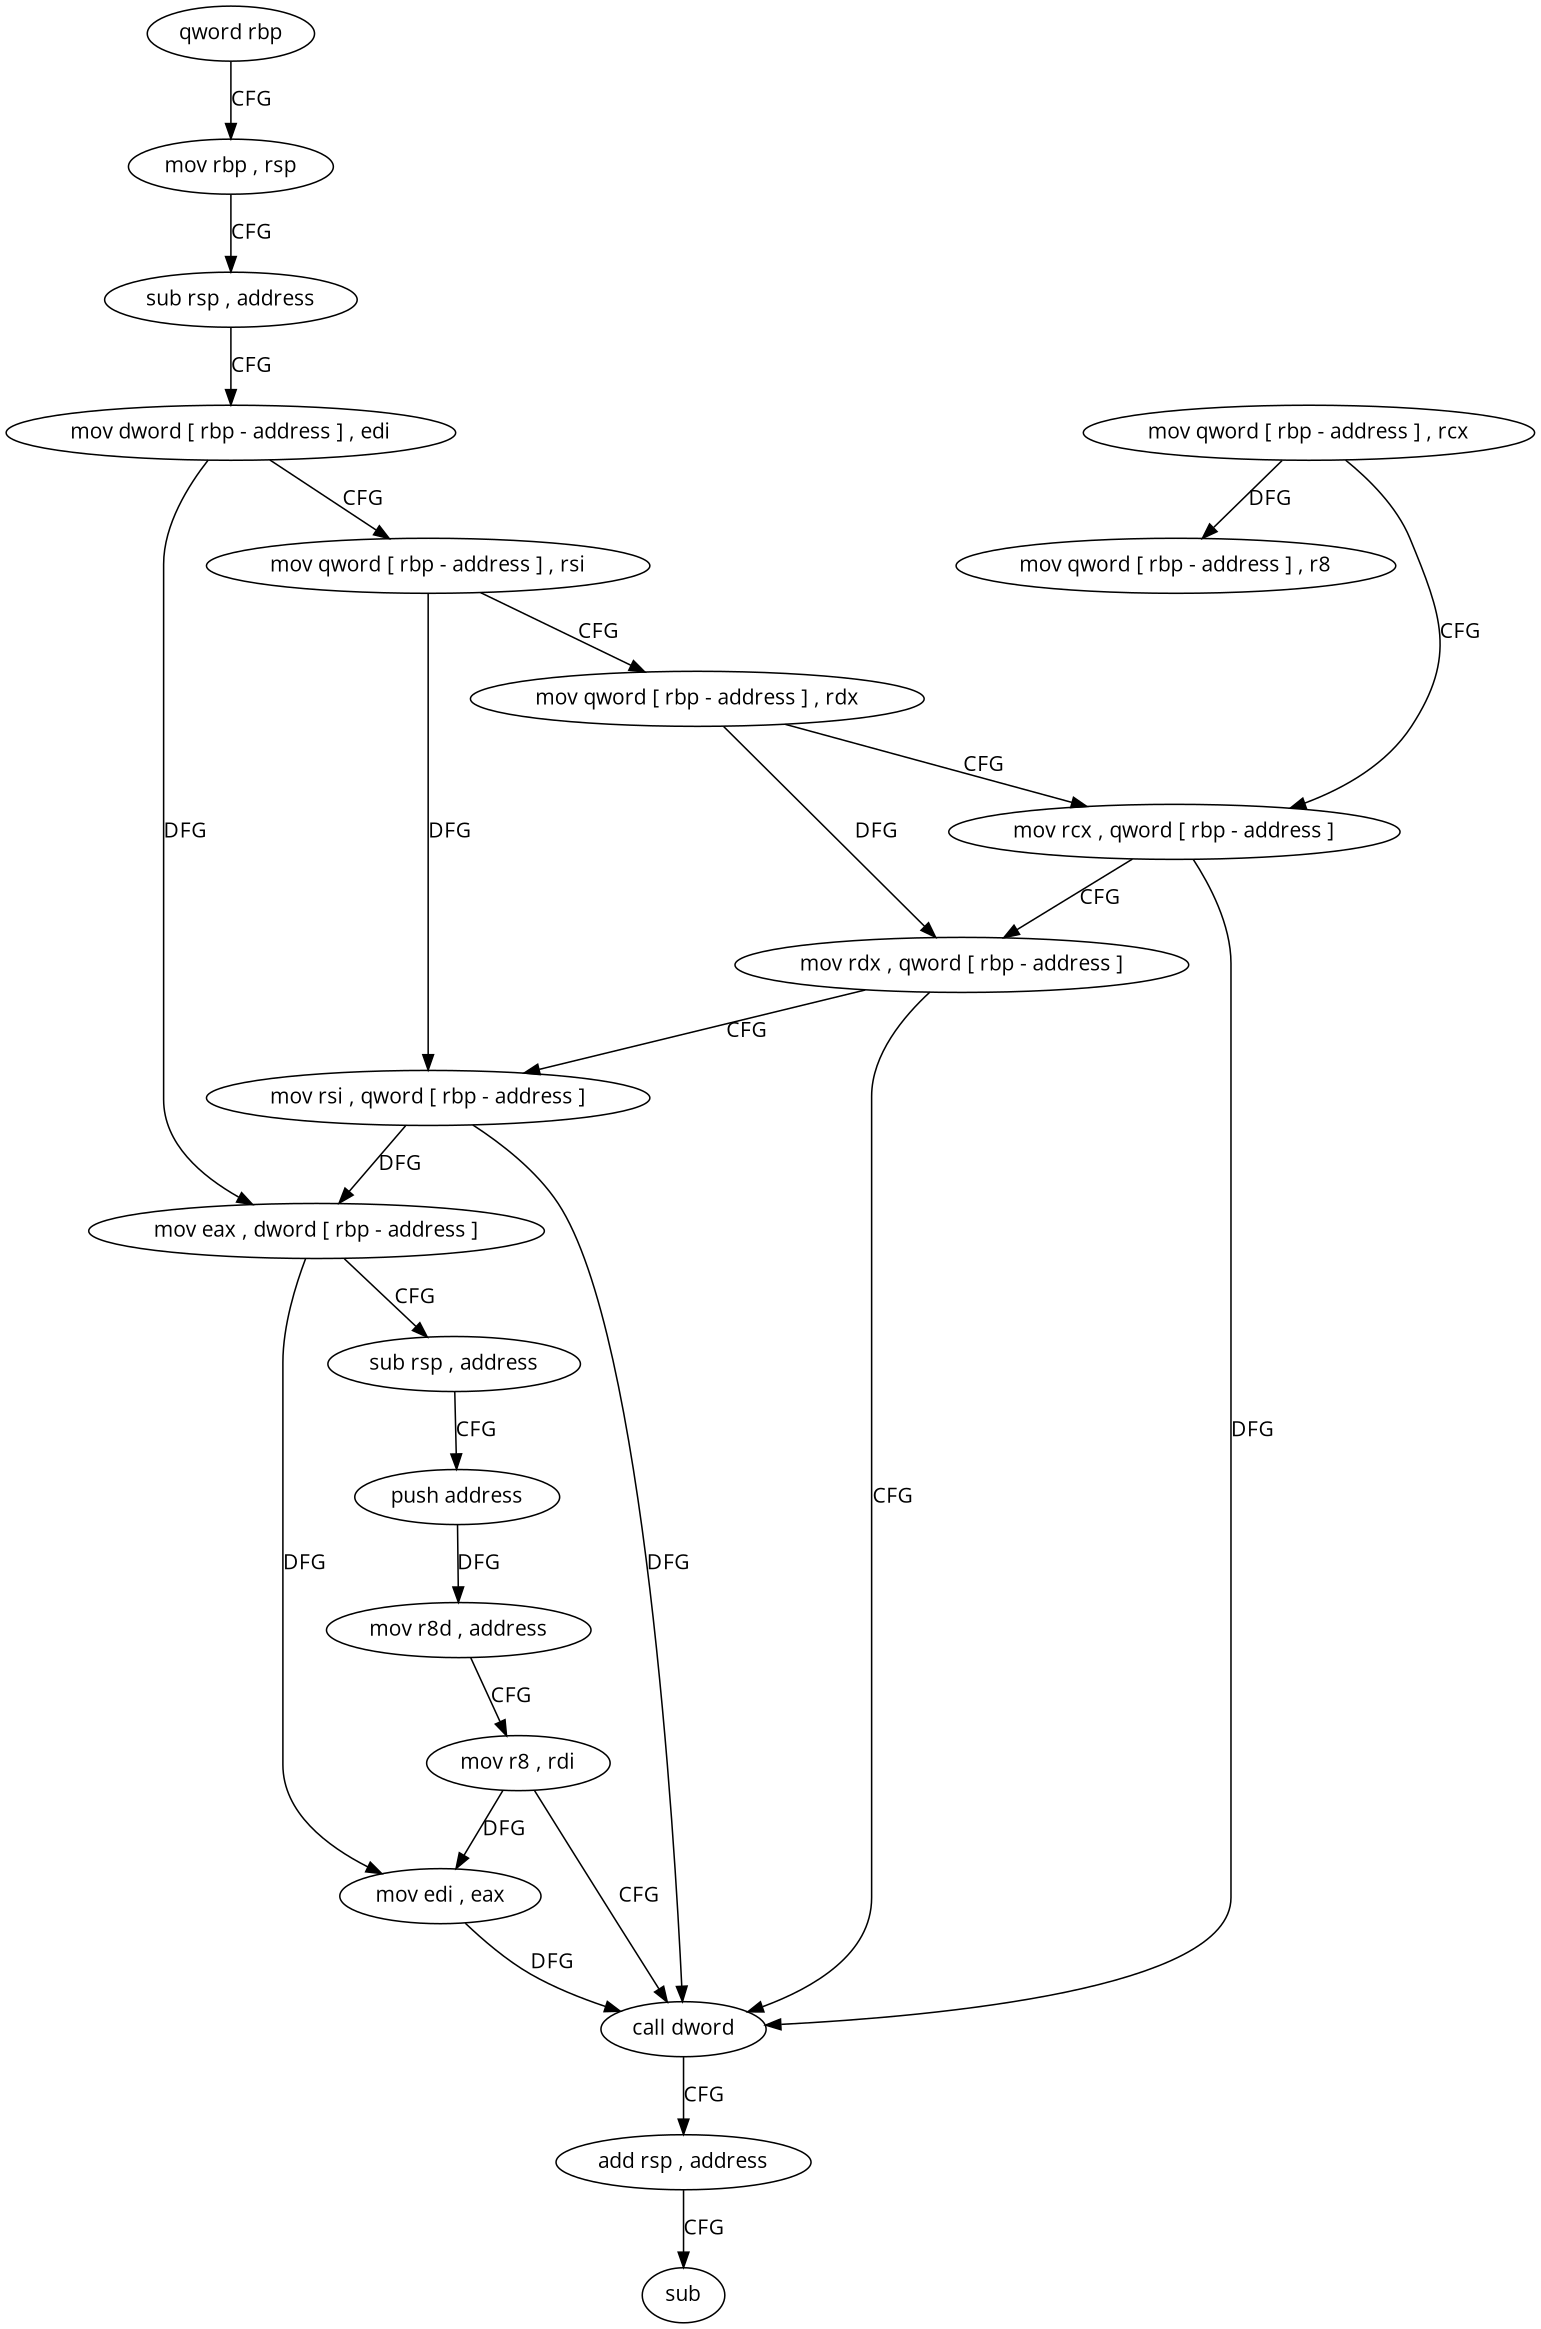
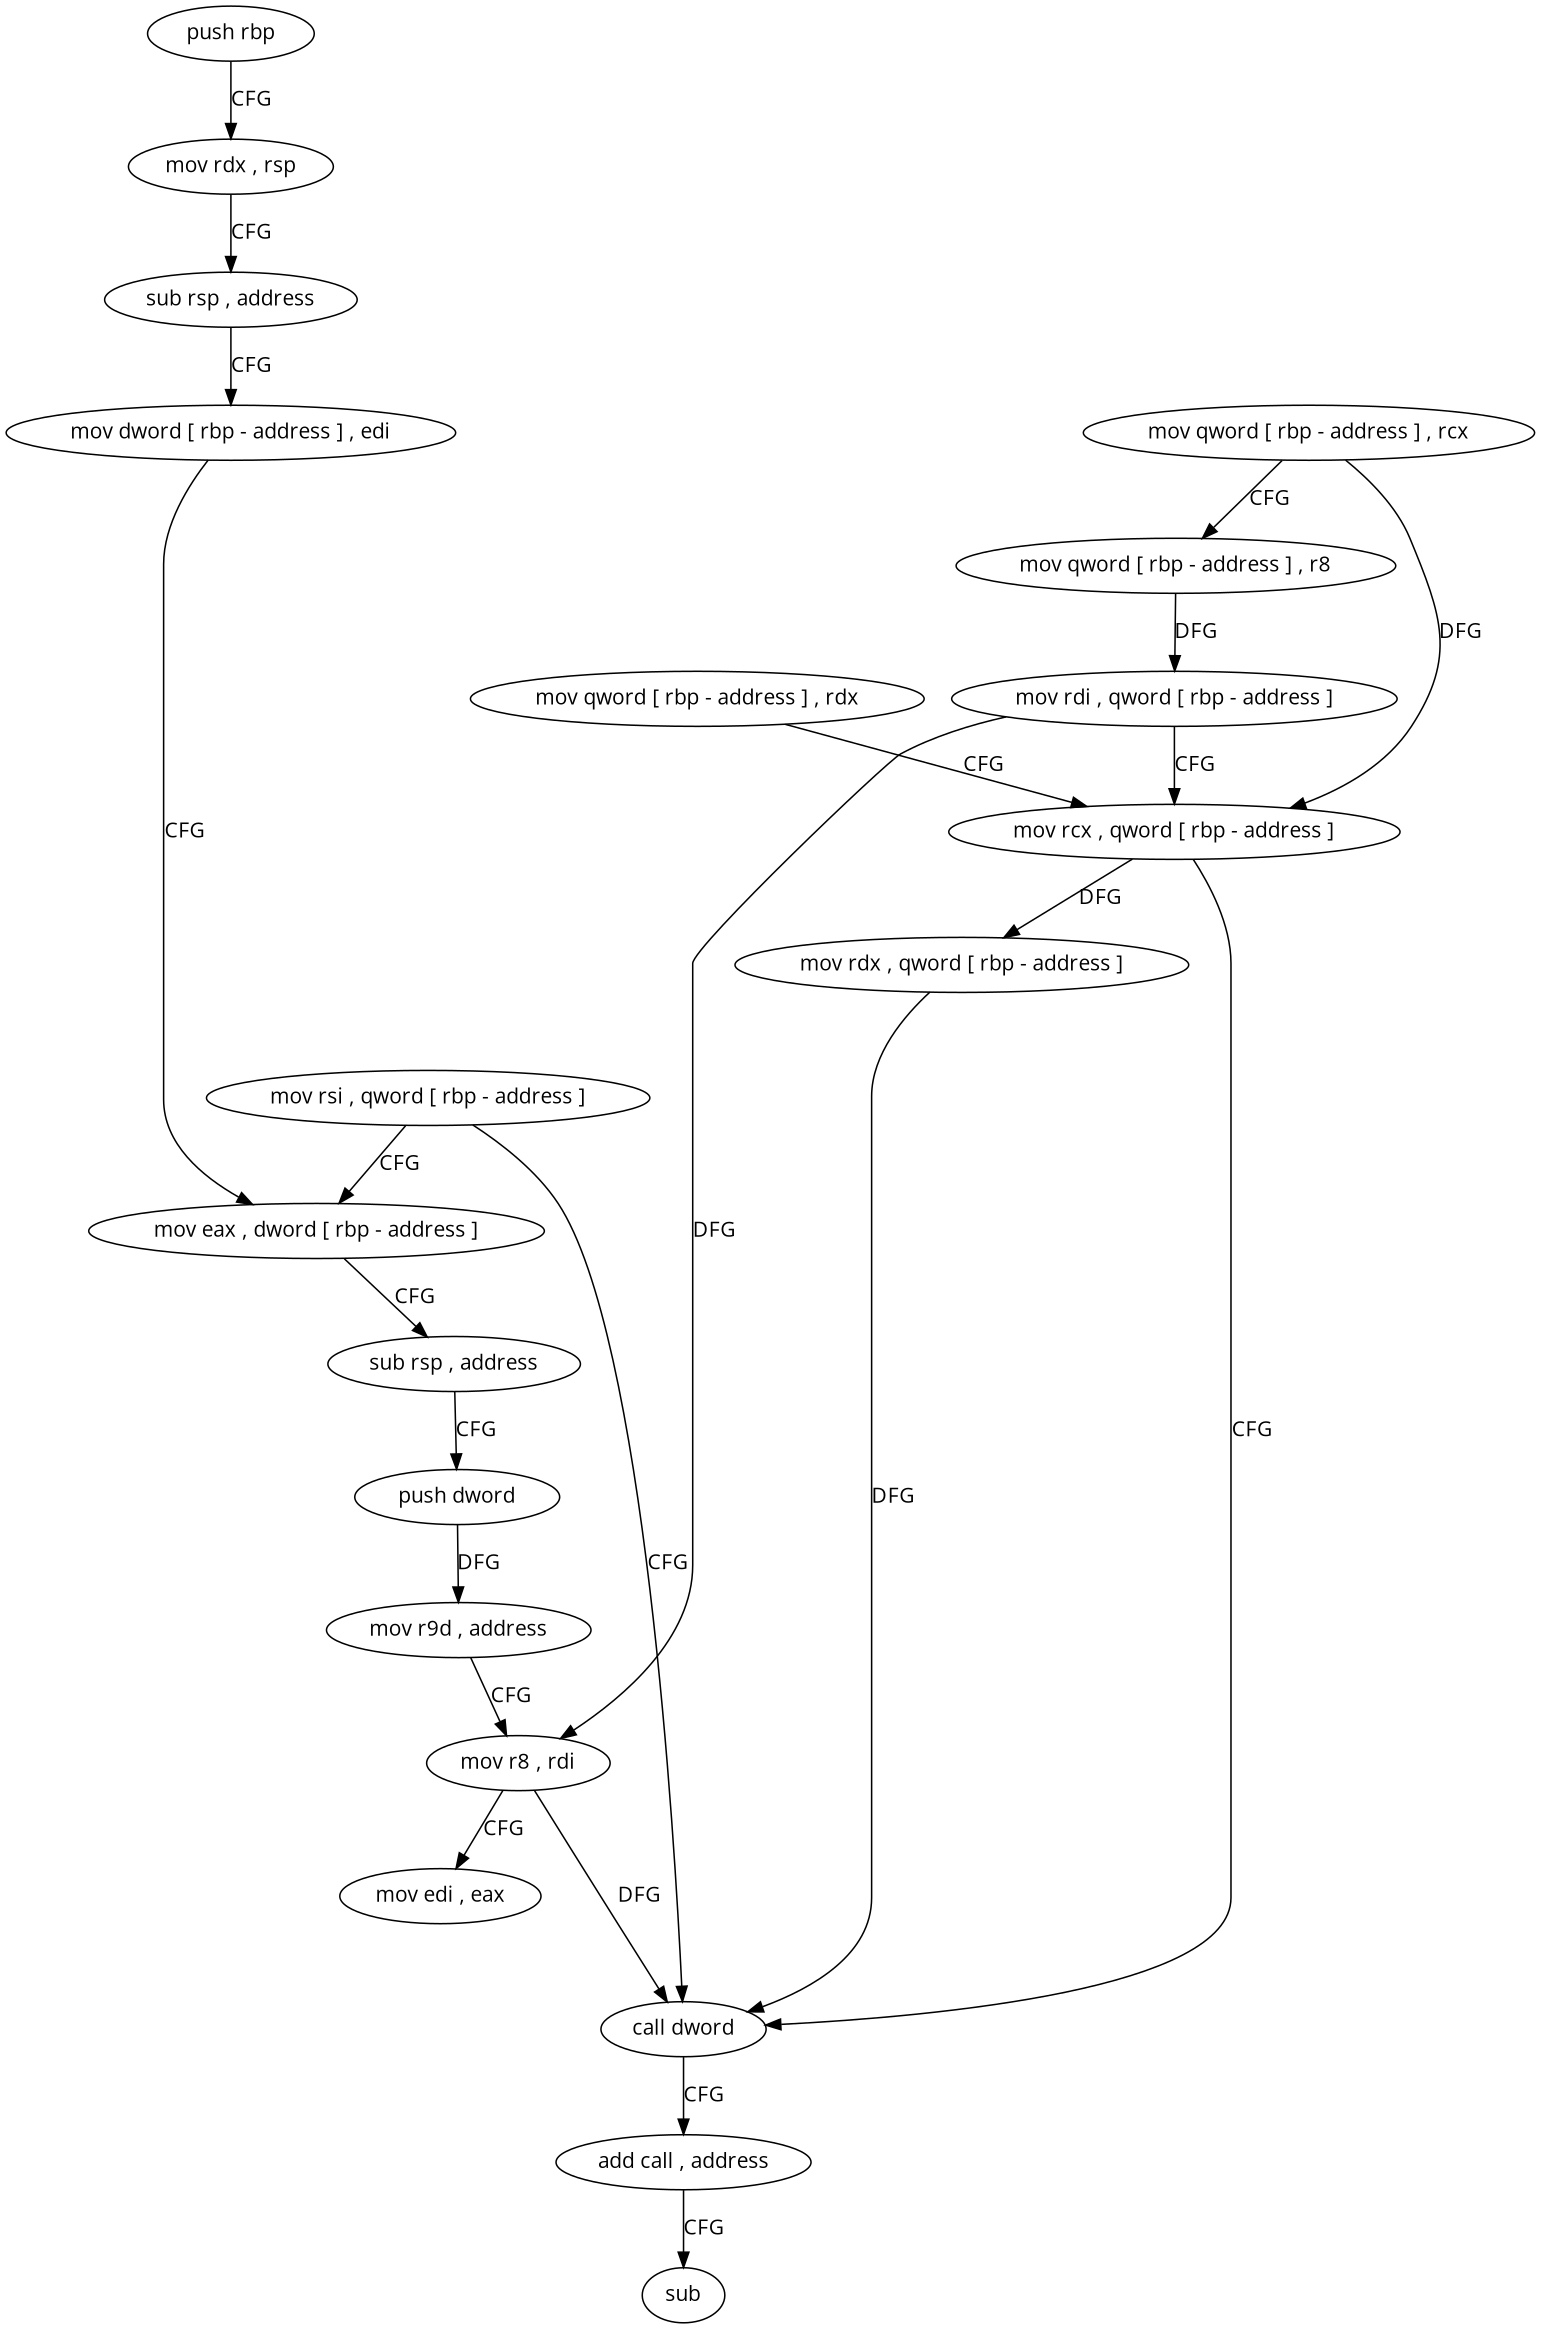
node "qword rbp": label "qword rbp" -> "push rbp"
node "mov rbp , rsp": label "mov rbp , rsp" -> "mov rdx , rsp"
edge "mov qword [ rbp - address ] , rcx" -> "mov qword [ rbp - address ] , r8": label "DFG" -> "CFG"
node "mov qword [ rbp - address ] , rsi": removed
edge "mov qword [ rbp - address ] , rcx" -> "mov rcx , qword [ rbp - address ]": label "CFG" -> "DFG"
node "mov rdi , qword [ rbp - address ]": added
edge "mov qword [ rbp - address ] , rdx" -> "mov rdx , qword [ rbp - address ]": removed, label "DFG"
edge "mov dword [ rbp - address ] , edi" -> "mov eax , dword [ rbp - address ]": label "DFG" -> "CFG"
edge "mov rcx , qword [ rbp - address ]" -> "mov rdx , qword [ rbp - address ]": label "CFG" -> "DFG"
edge "mov rdx , qword [ rbp - address ]" -> "mov rsi , qword [ rbp - address ]": removed, label "CFG"
edge "mov rsi , qword [ rbp - address ]" -> "mov eax , dword [ rbp - address ]": label "DFG" -> "CFG"
edge "mov rcx , qword [ rbp - address ]" -> "call dword": label "DFG" -> "CFG"
node "push address": label "push address" -> "push dword"
edge "mov rdx , qword [ rbp - address ]" -> "call dword": label "CFG" -> "DFG"
edge "mov rsi , qword [ rbp - address ]" -> "call dword": label "DFG" -> "CFG"
edge "mov eax , dword [ rbp - address ]" -> "mov edi , eax": removed, label "DFG"
node "mov r8d , address": label "mov r8d , address" -> "mov r9d , address"
edge "mov r8 , rdi" -> "mov edi , eax": label "DFG" -> "CFG"
edge "mov r8 , rdi" -> "call dword": label "CFG" -> "DFG"
edge "mov edi , eax" -> "call dword": removed, label "DFG"
node "add rsp , address": label "add rsp , address" -> "add call , address"
